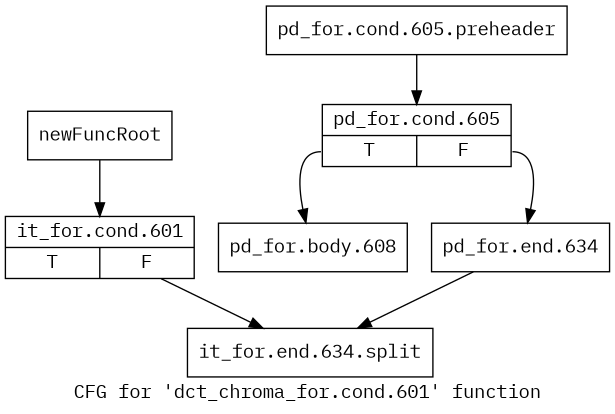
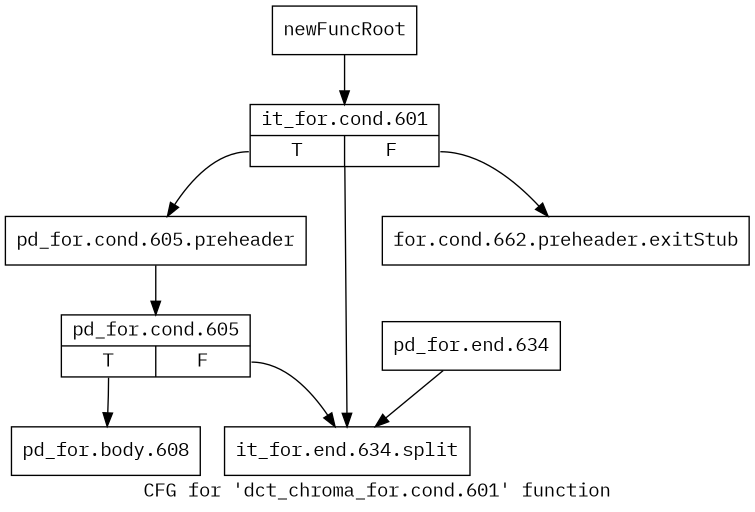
edge "it_for.cond.601" -> "pd_for.cond.605.preheader": added
edge "pd_for.cond.605" -> "pd_for.end.634": now "pd_for.cond.605" -> "it_for.end.634.split"
node "for.cond.662.preheader.exitStub": added
